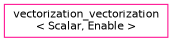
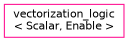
node "vectorization_vectorization < Scalar, Enable >": label "vectorization_vectorization < Scalar, Enable >" -> "vectorization_logic < Scalar, Enable >"
